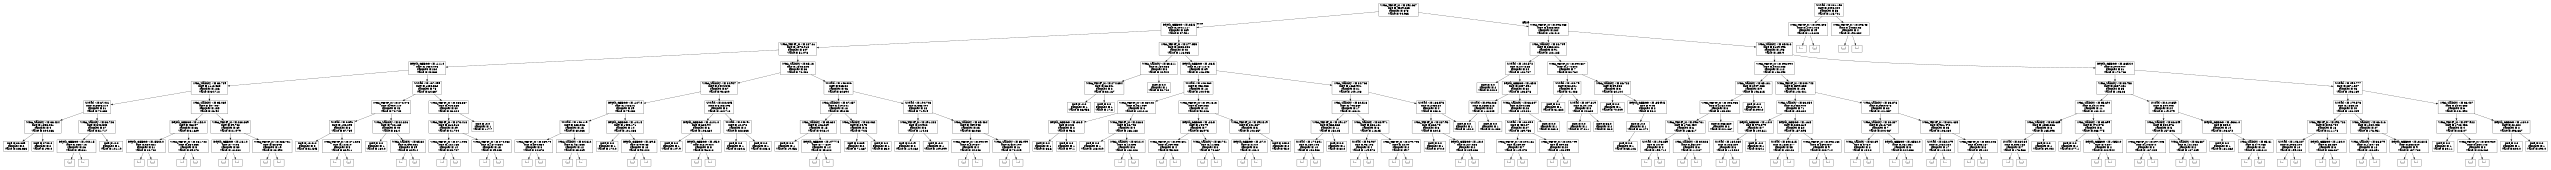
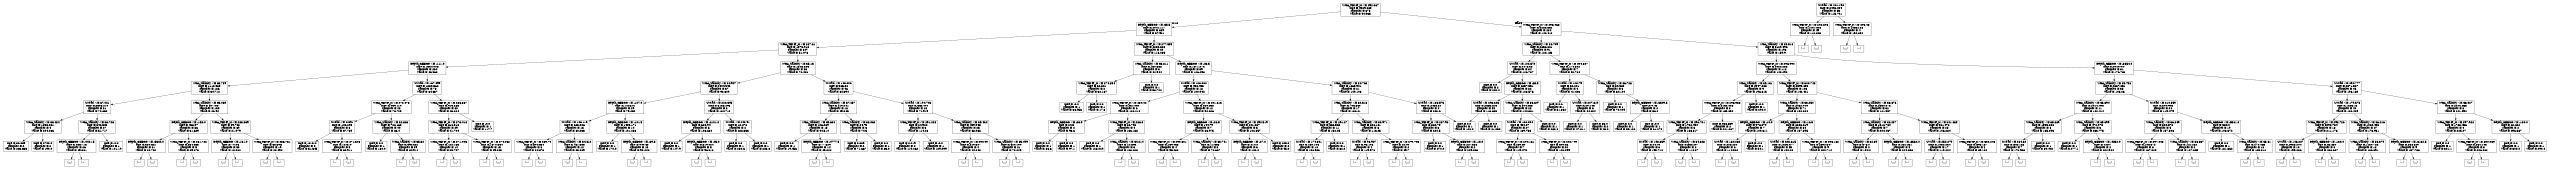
edge "mse = -0.0 samples = 1 value = 61.274" -> "mse = 0.0 samples = 1 value = 55.126": now "Depth_GEBCO <= -3549.5 mse = 9.45 samples = 2 value = 58.2" -> "mse = 0.0 samples = 1 value = 55.126"
